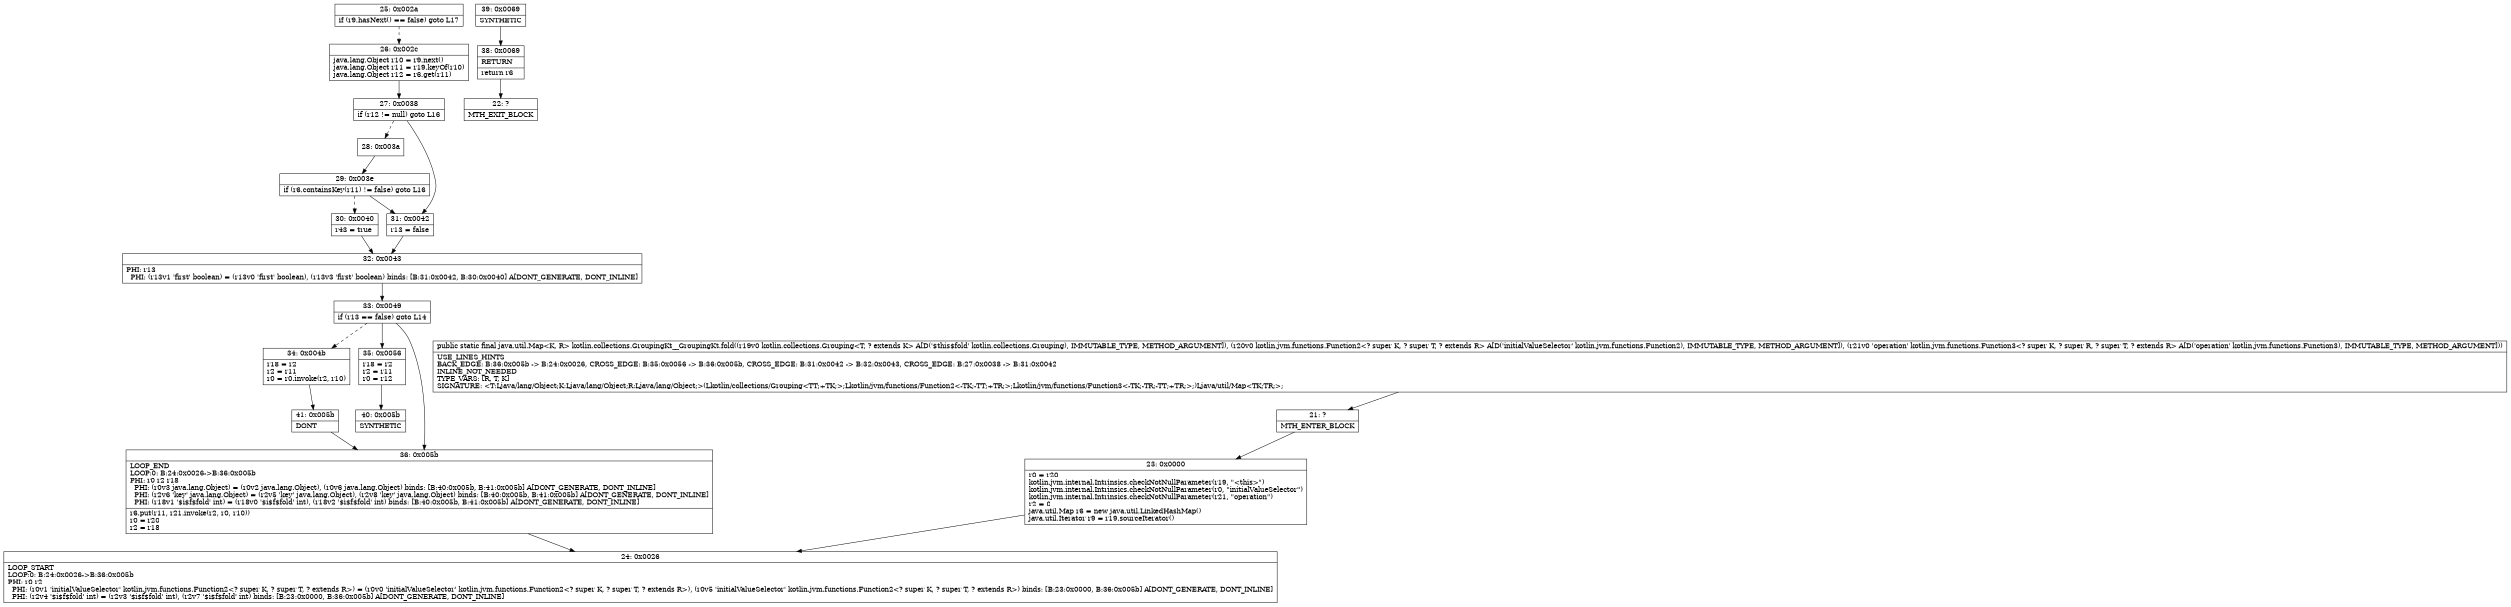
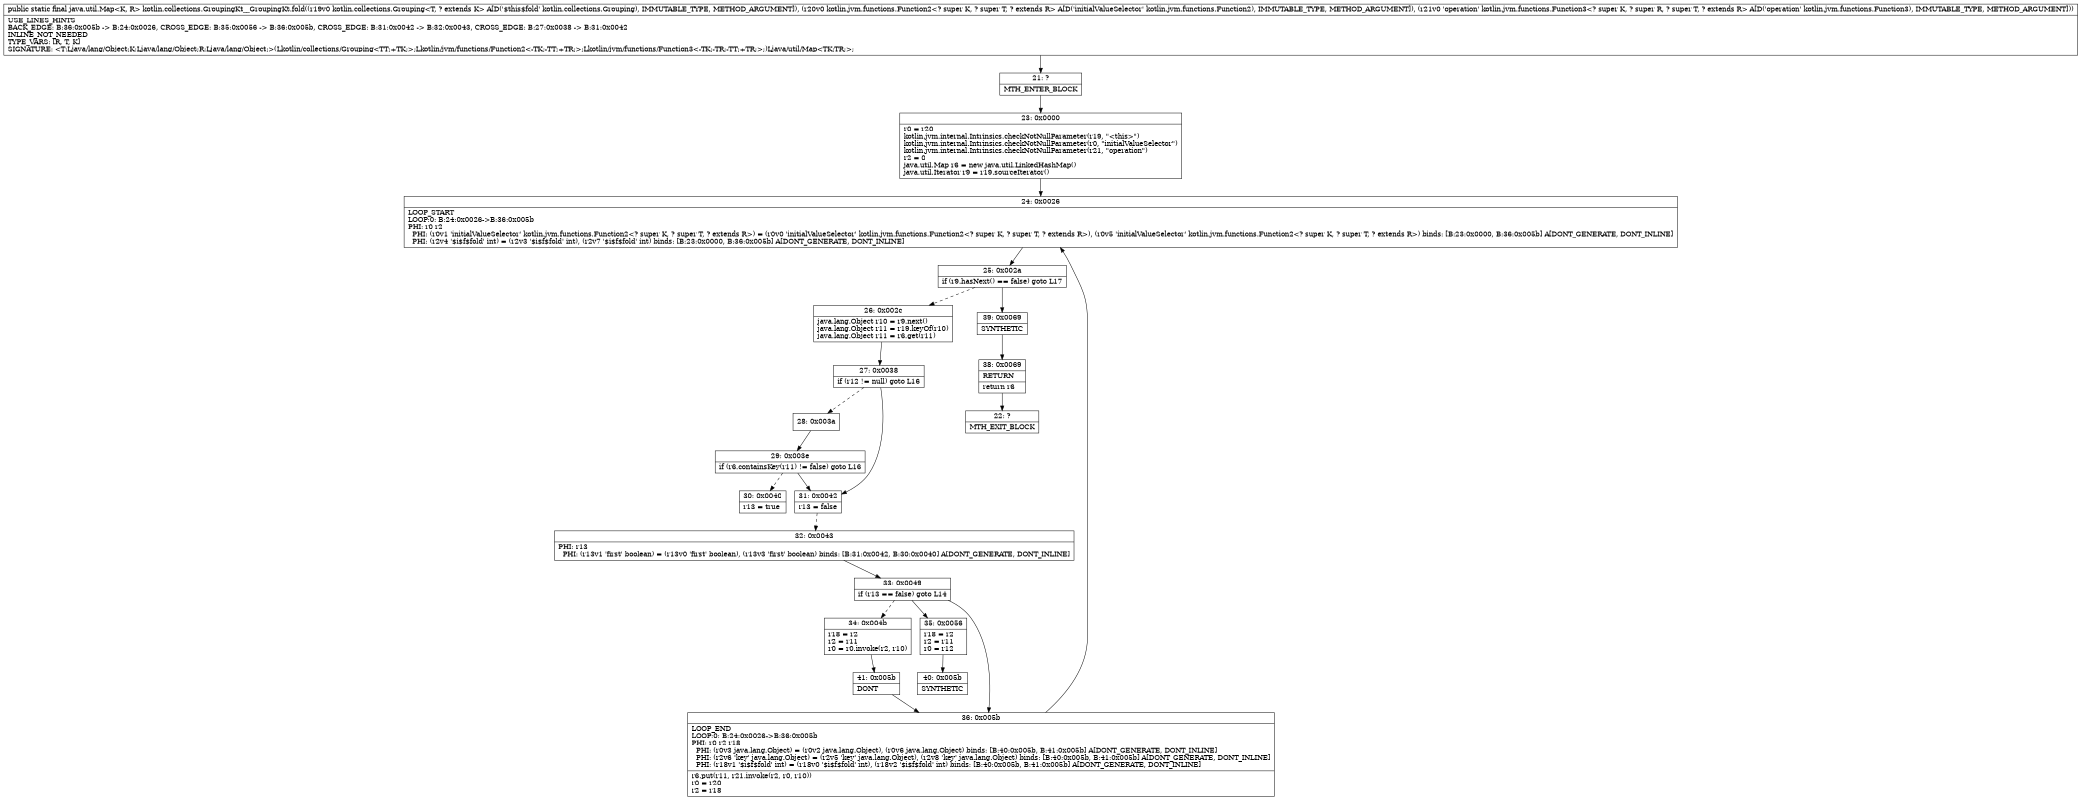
node "26: 0x002c": text "java.lang.Object r12 = r6.get(r11)" -> "java.lang.Object r11 = r6.get(r11)"
node "30: 0x0040": text "r43 = true" -> "r13 = true"
edge "30: 0x0040" -> "32: 0x0043": removed
edge "31: 0x0042" -> "32: 0x0043": style solid -> dashed
edge "24: 0x0026" -> "25: 0x002a": added
edge "25: 0x002a" -> "39: 0x0069": added
